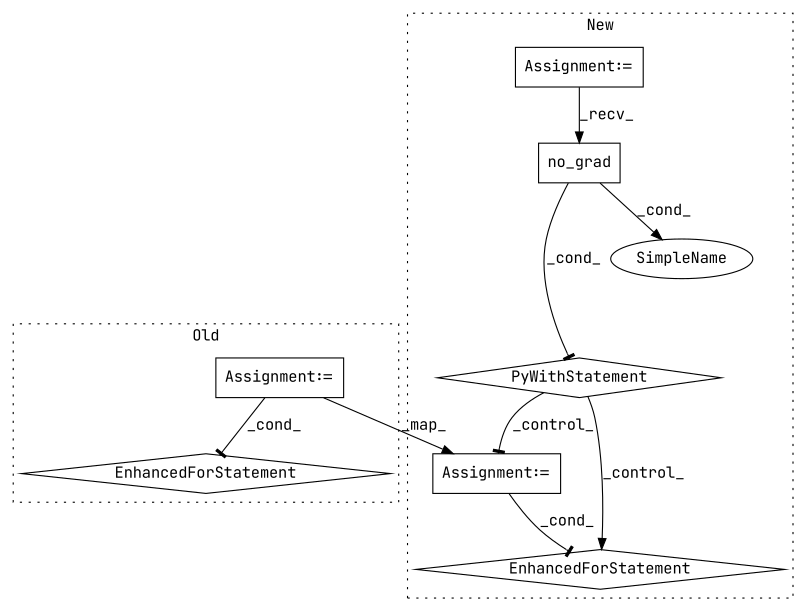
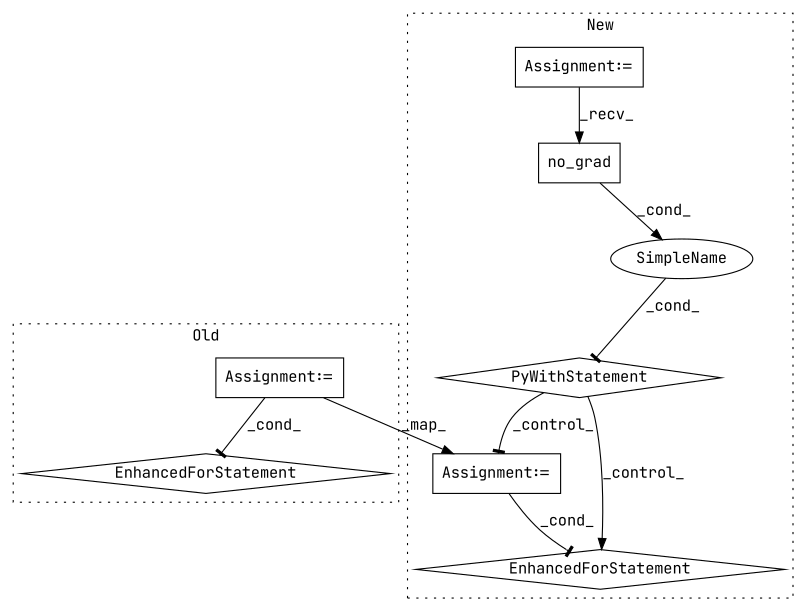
edge "no_grad" -> "PyWithStatement": now "SimpleName" -> "PyWithStatement"
